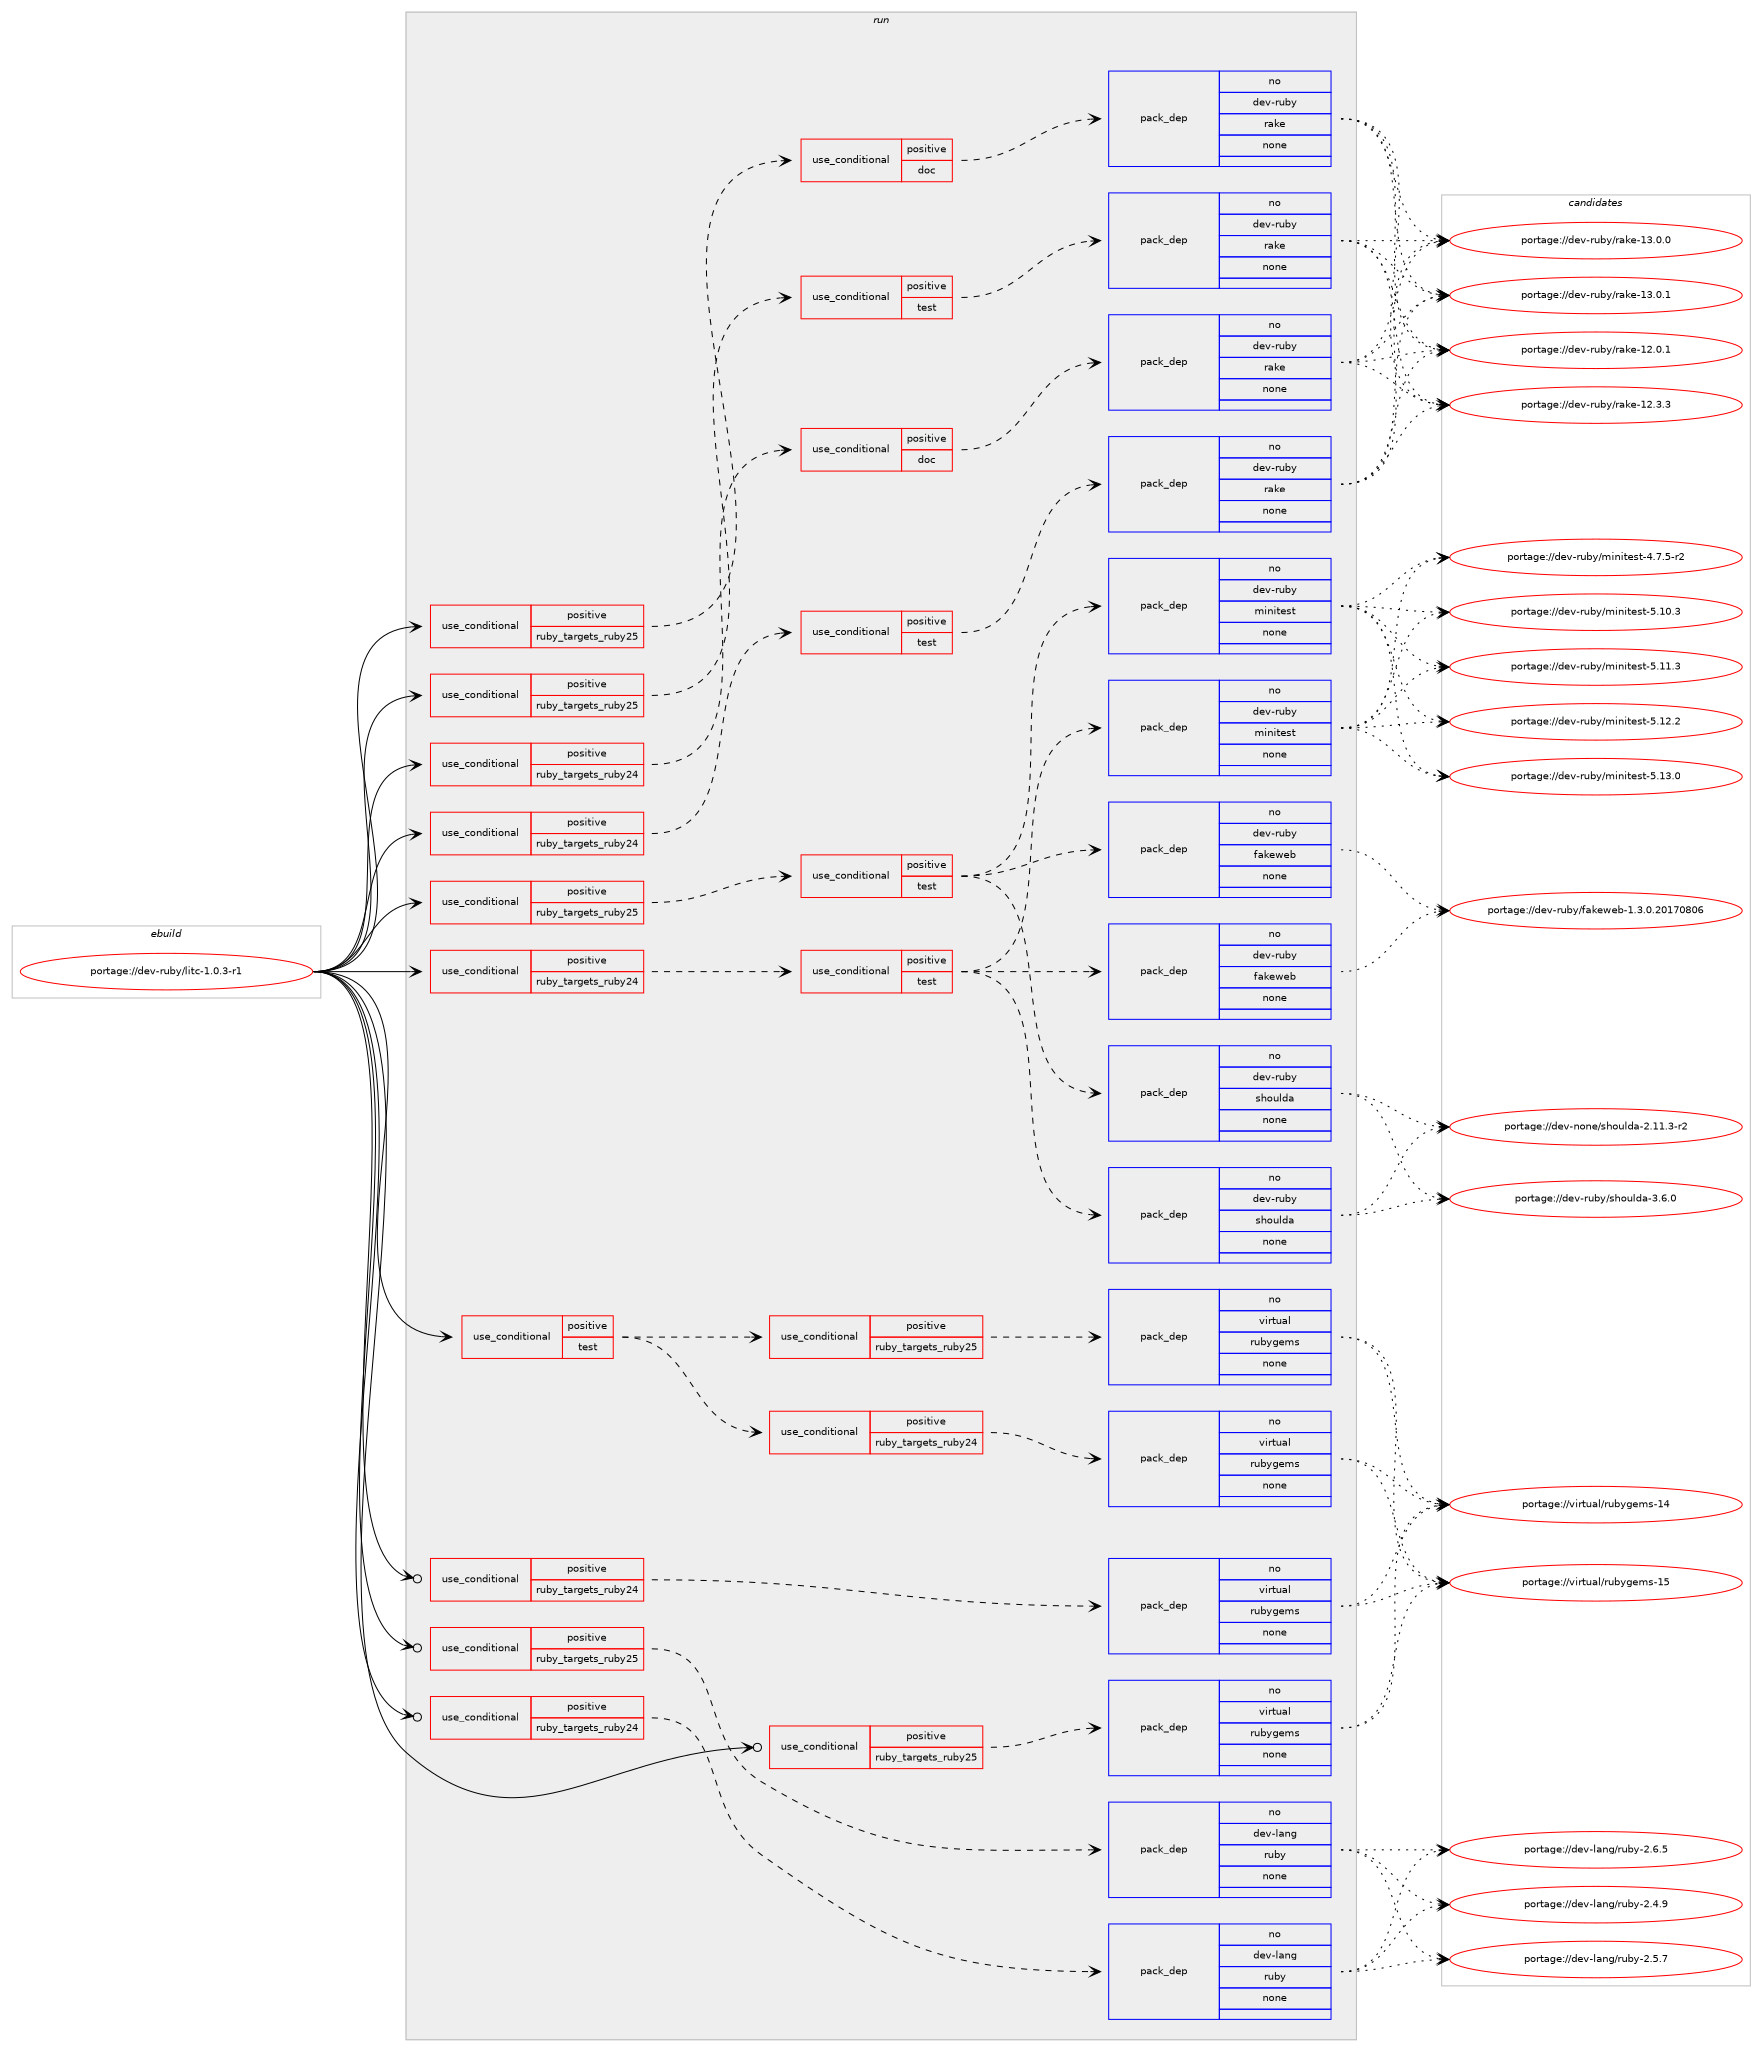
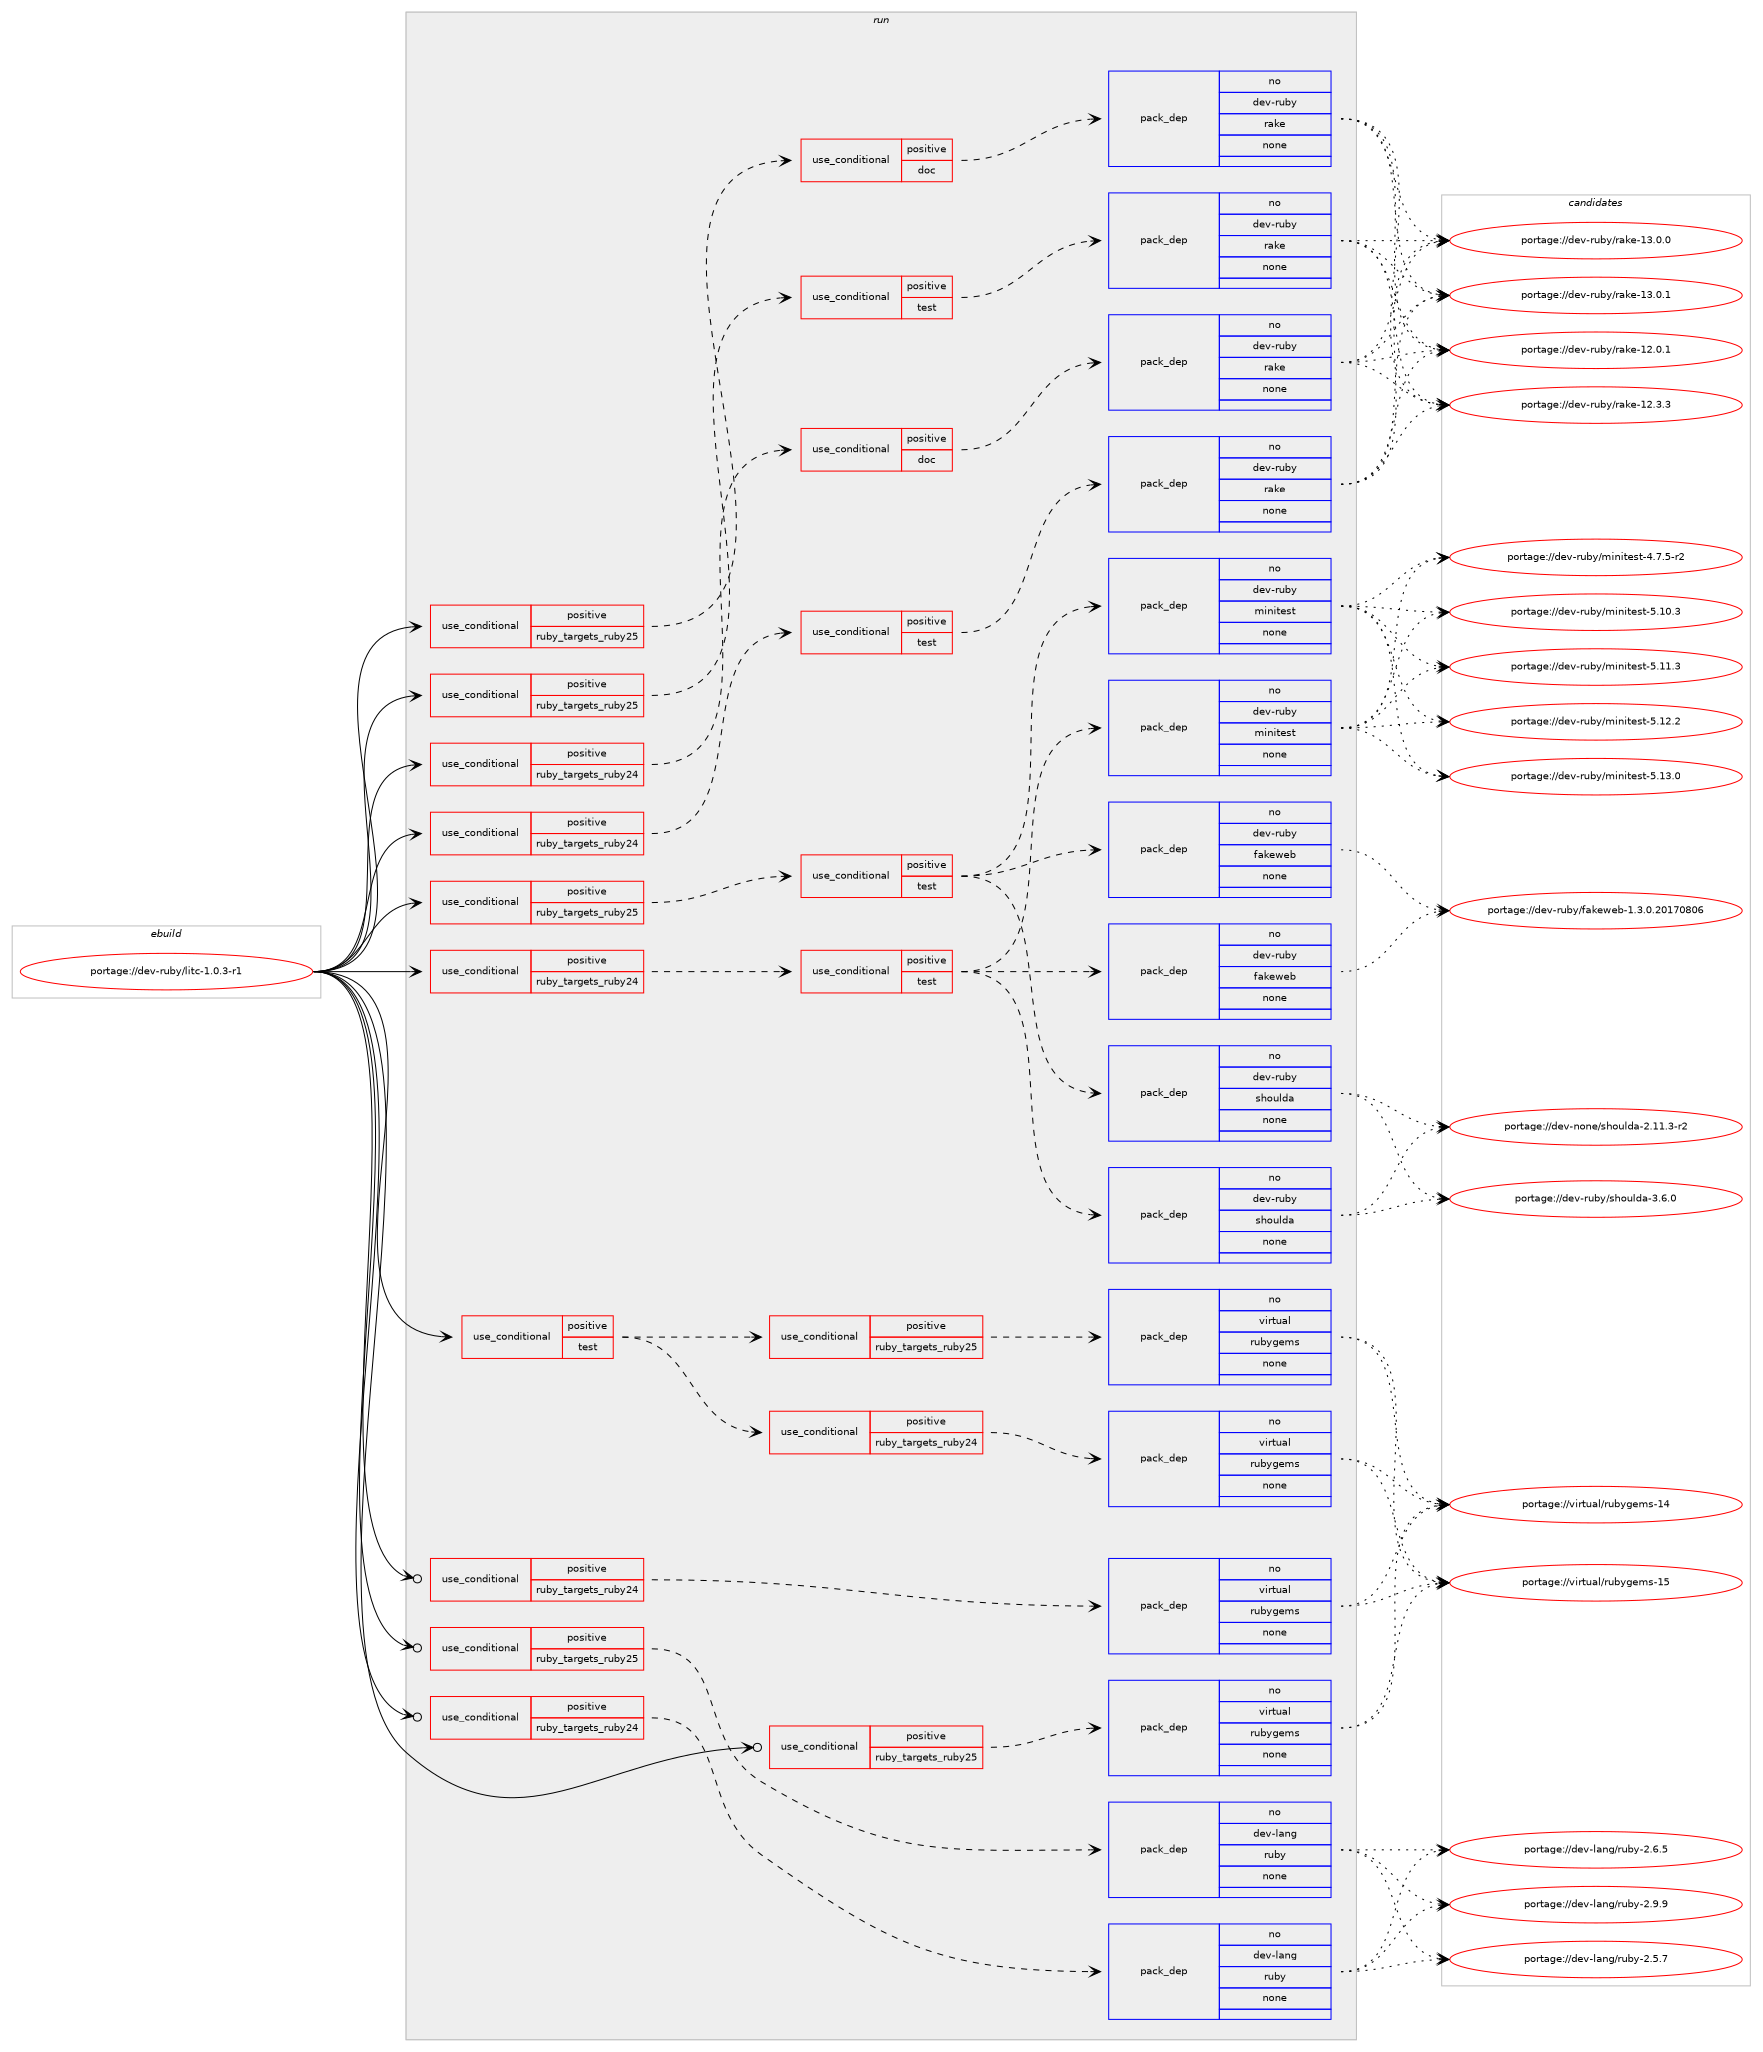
node "portage://dev-lang/ruby-2.4.9": label "portage://dev-lang/ruby-2.4.9" -> "portage://dev-lang/ruby-2.9.9"
